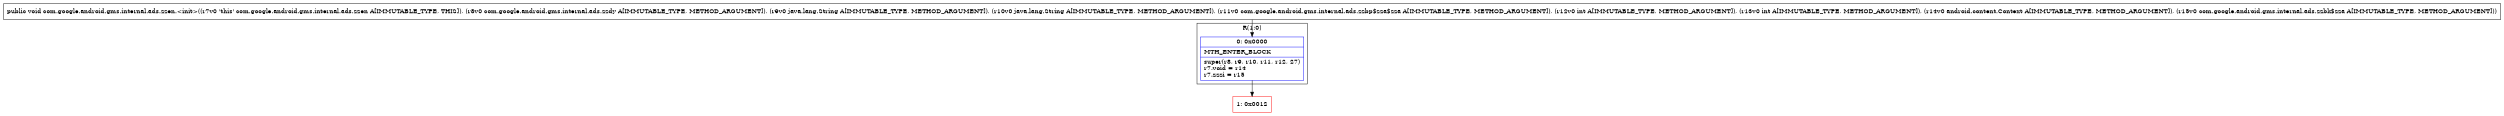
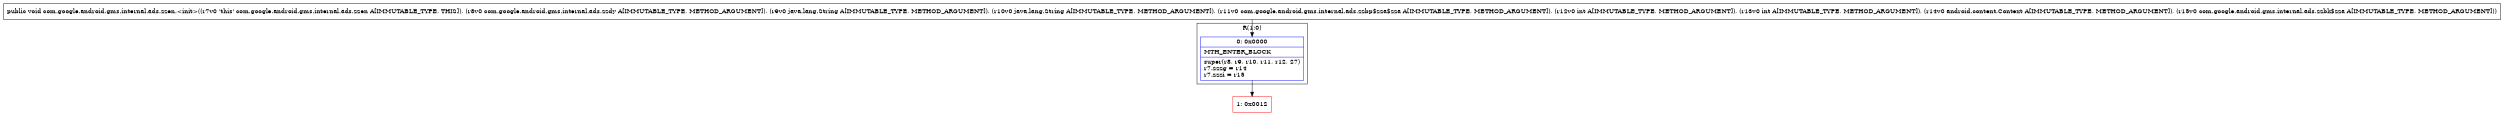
node "0: 0x0000": text "r7.void = r14" -> "r7.zzzg = r14"
